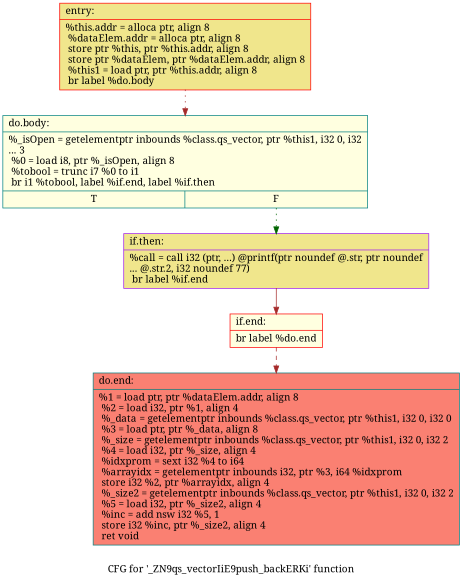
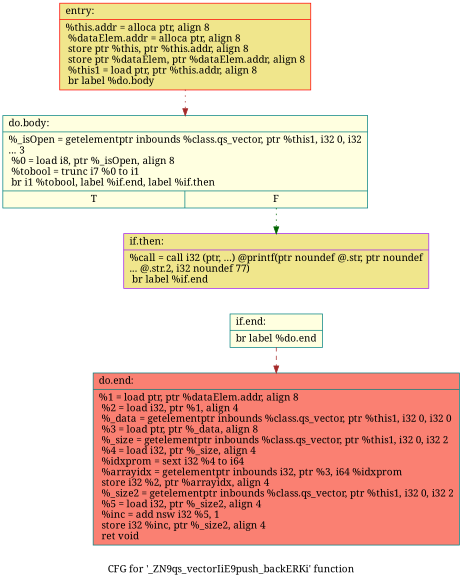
edge "if.then:" -> "if.end:": removed
node "if.end:": color red -> teal
